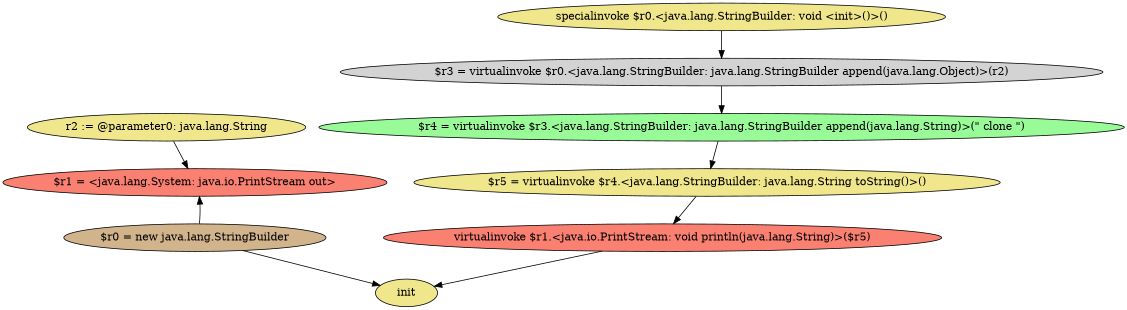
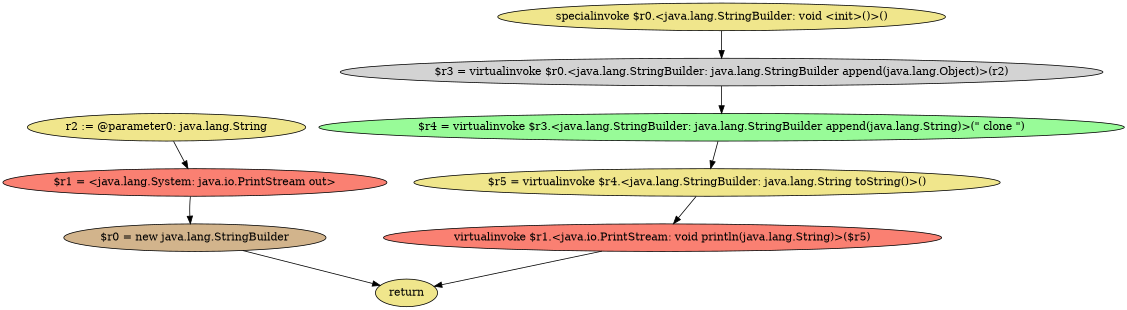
edge "$r0 = new java.lang.StringBuilder" -> "$r1 = <java.lang.System: java.io.PrintStream out>": reversed
node "init": label "init" -> "return"
